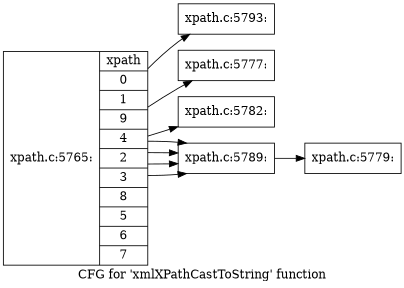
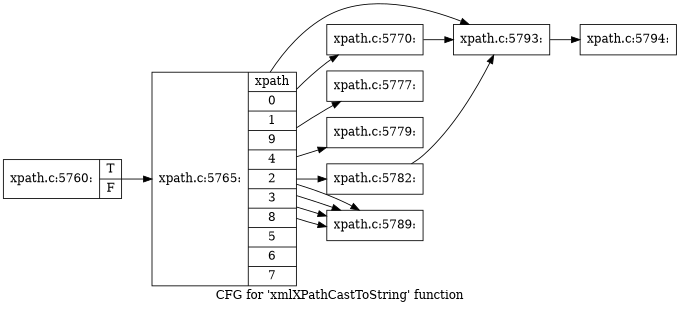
node "xpath.c:5770:": added
node "xpath.c:5794:": added
edge "xpath.c:5782:" -> "xpath.c:5793:": added
edge "xpath.c:5789:" -> "xpath.c:5779:": now "xpath.c:5765:" -> "xpath.c:5779:"
node "xpath.c:5760:": added
